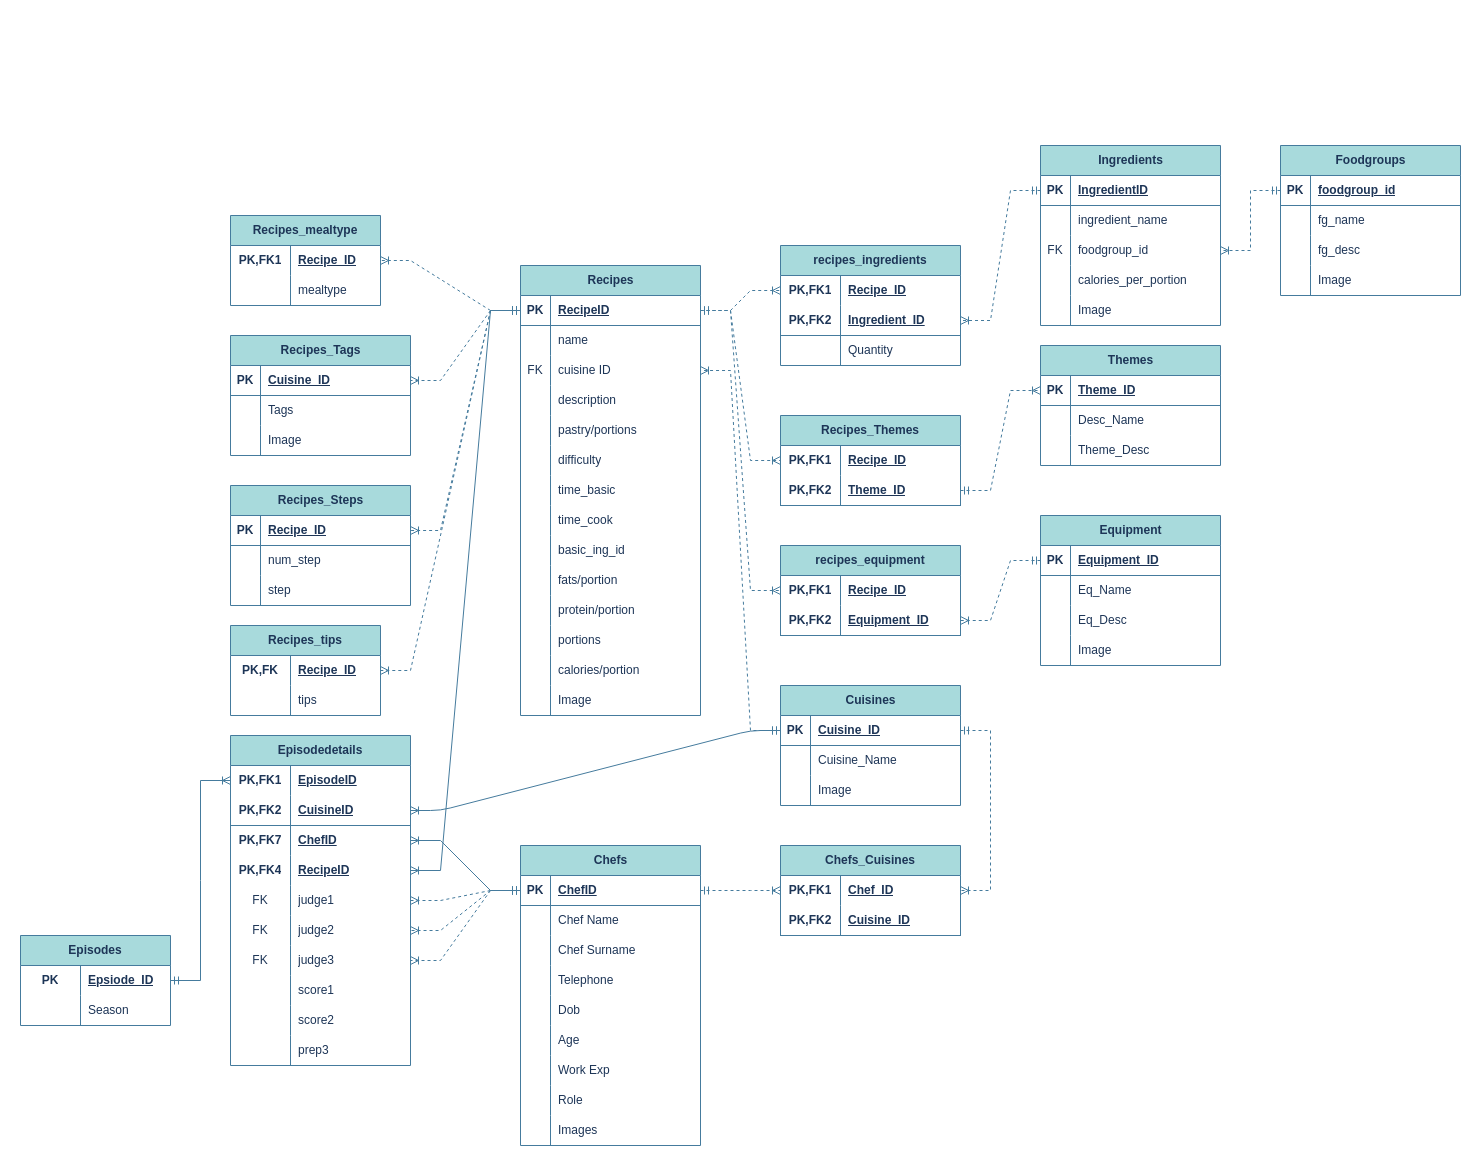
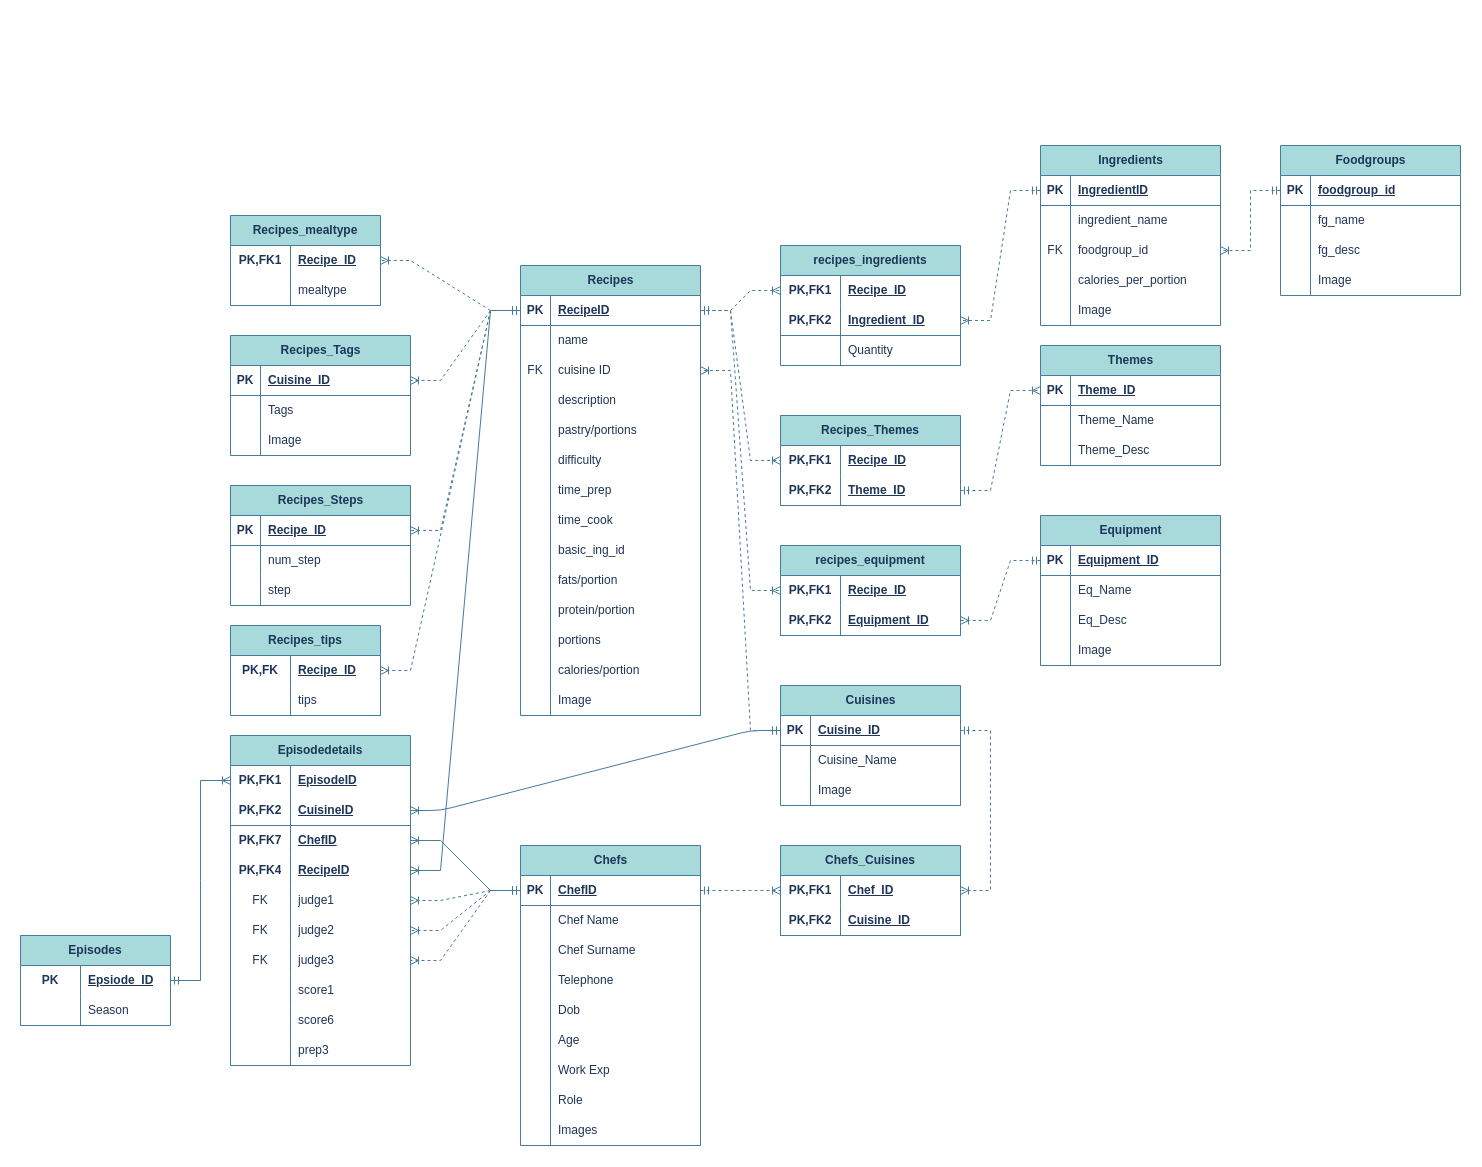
node "Desc_Name": label "Desc_Name" -> "Theme_Name"
node "time_basic": label "time_basic" -> "time_prep"
node "score2": label "score2" -> "score6"
